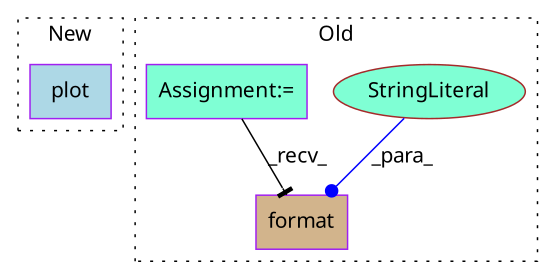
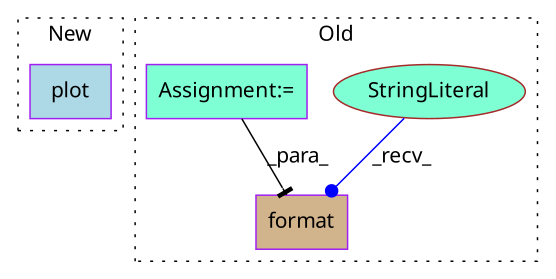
edge "Assignment:=" -> "format": label "_recv_" -> "_para_"
edge "StringLiteral" -> "format": label "_para_" -> "_recv_"
